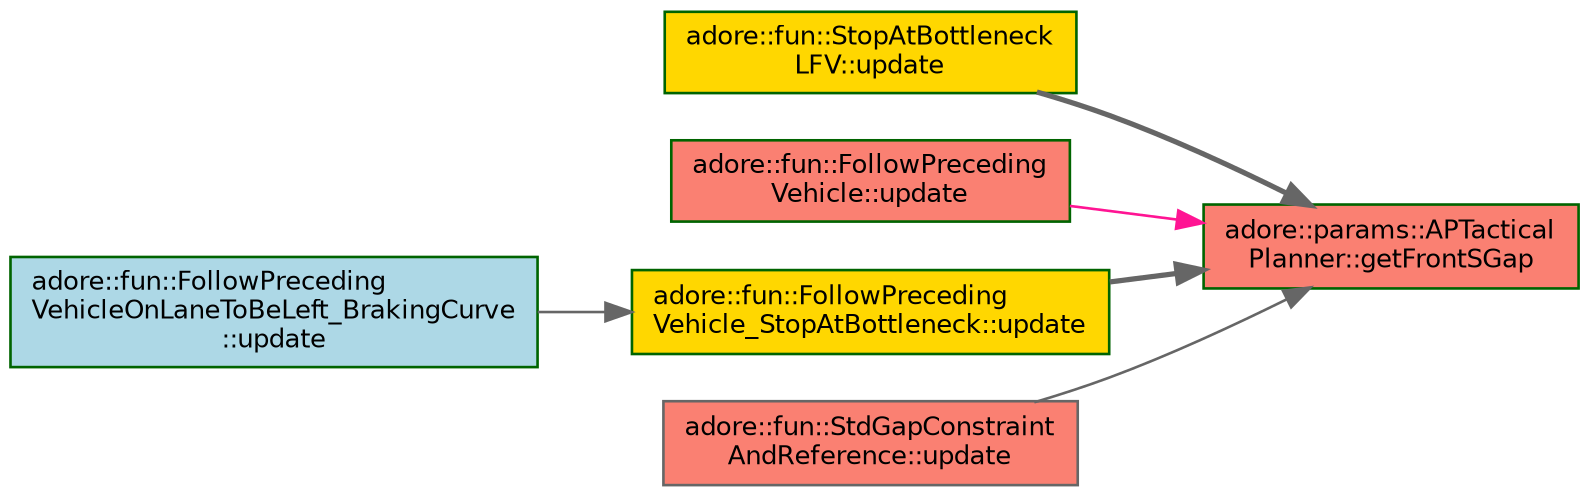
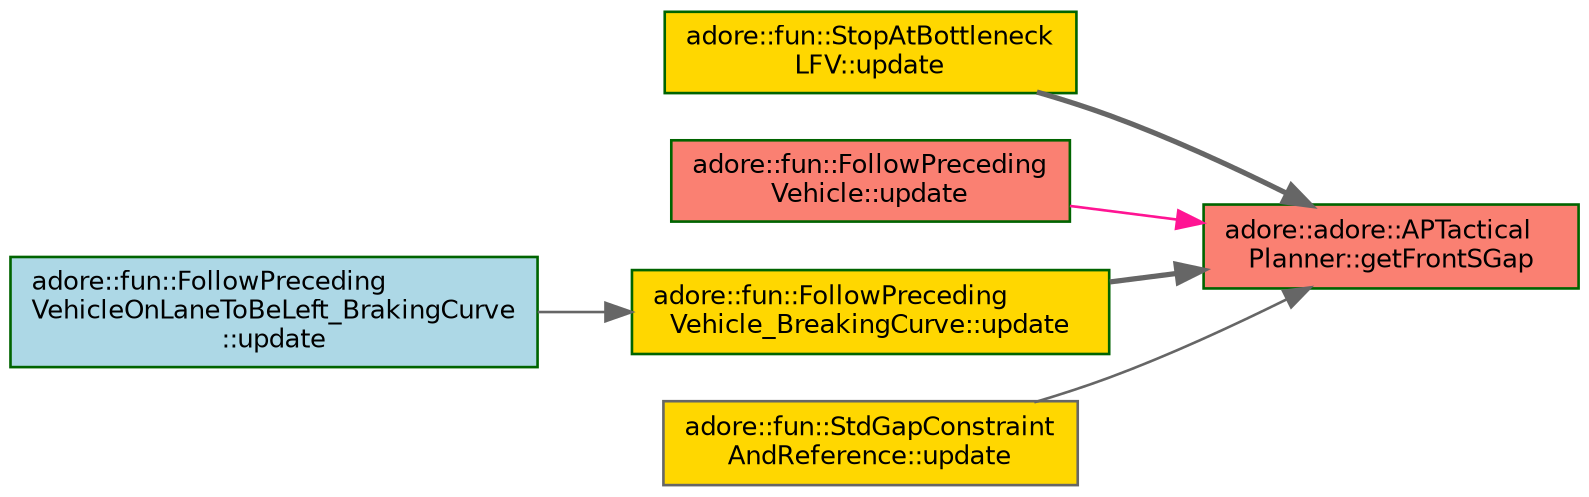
node "adore::params::APTactical Planner::getFrontSGap": label "adore::params::APTactical Planner::getFrontSGap" -> "adore::adore::APTactical Planner::getFrontSGap"
node "adore::fun::FollowPreceding Vehicle_StopAtBottleneck::update": label "adore::fun::FollowPreceding Vehicle_StopAtBottleneck::update" -> "adore::fun::FollowPreceding Vehicle_BreakingCurve::update"
node "adore::fun::StdGapConstraint AndReference::update": fillcolor salmon -> gold
